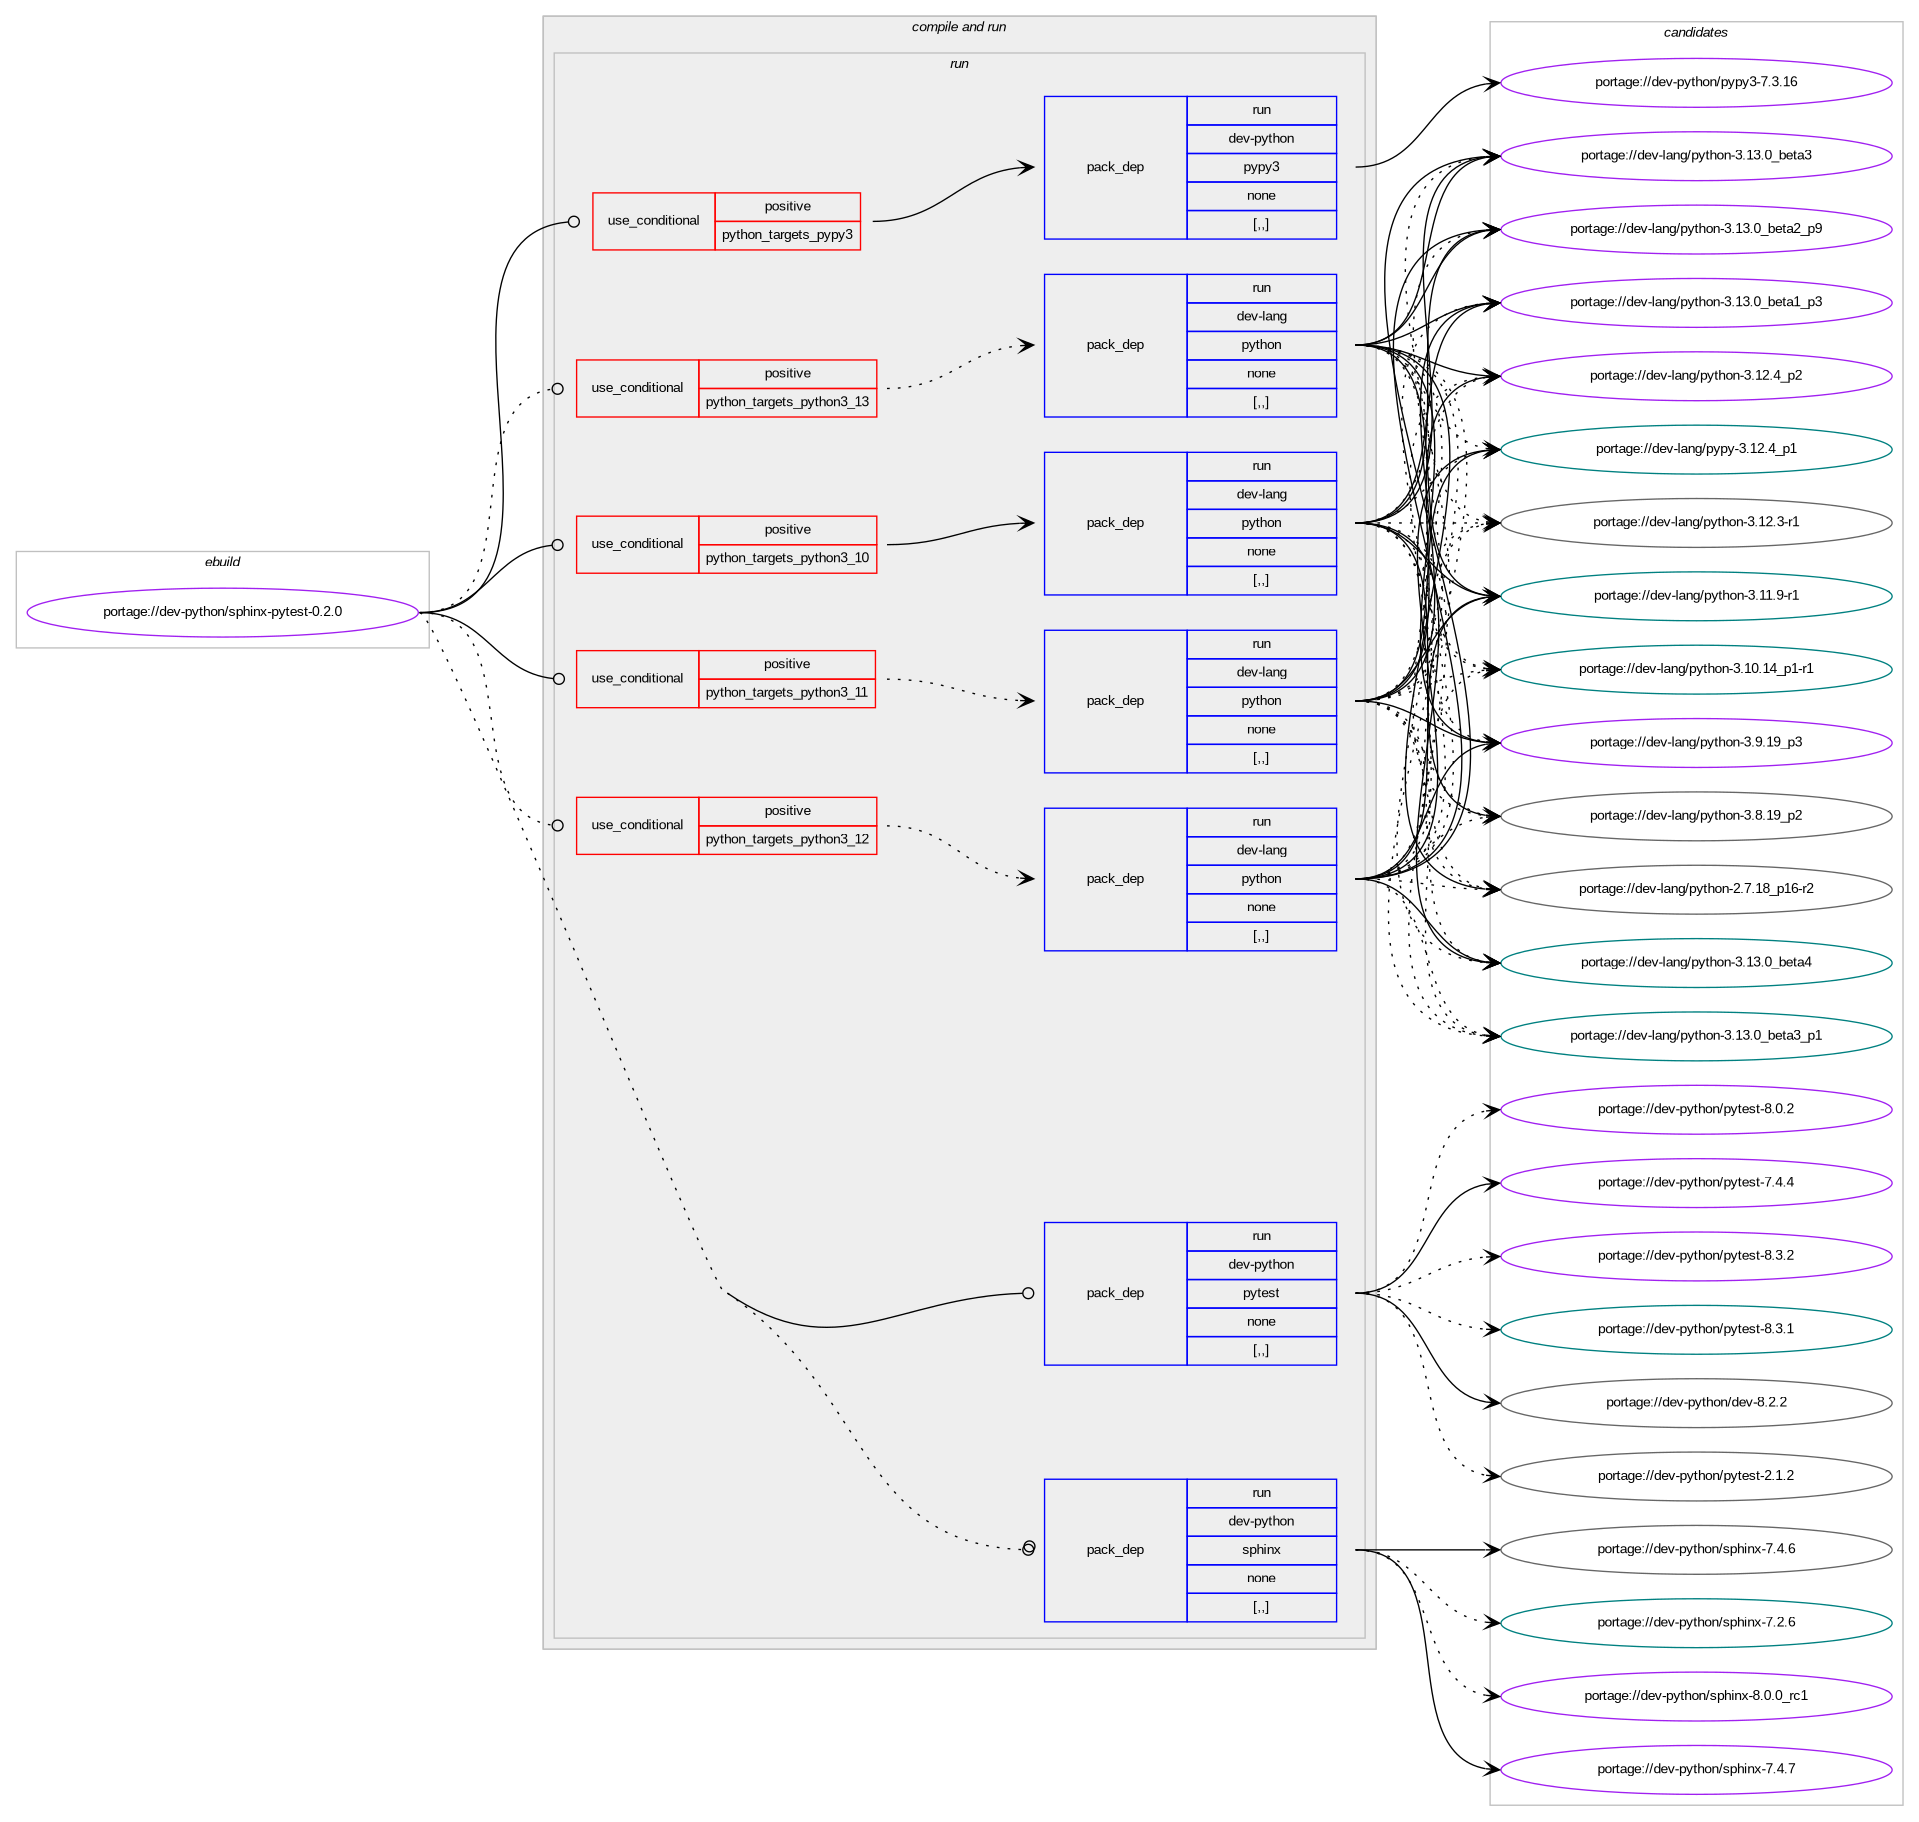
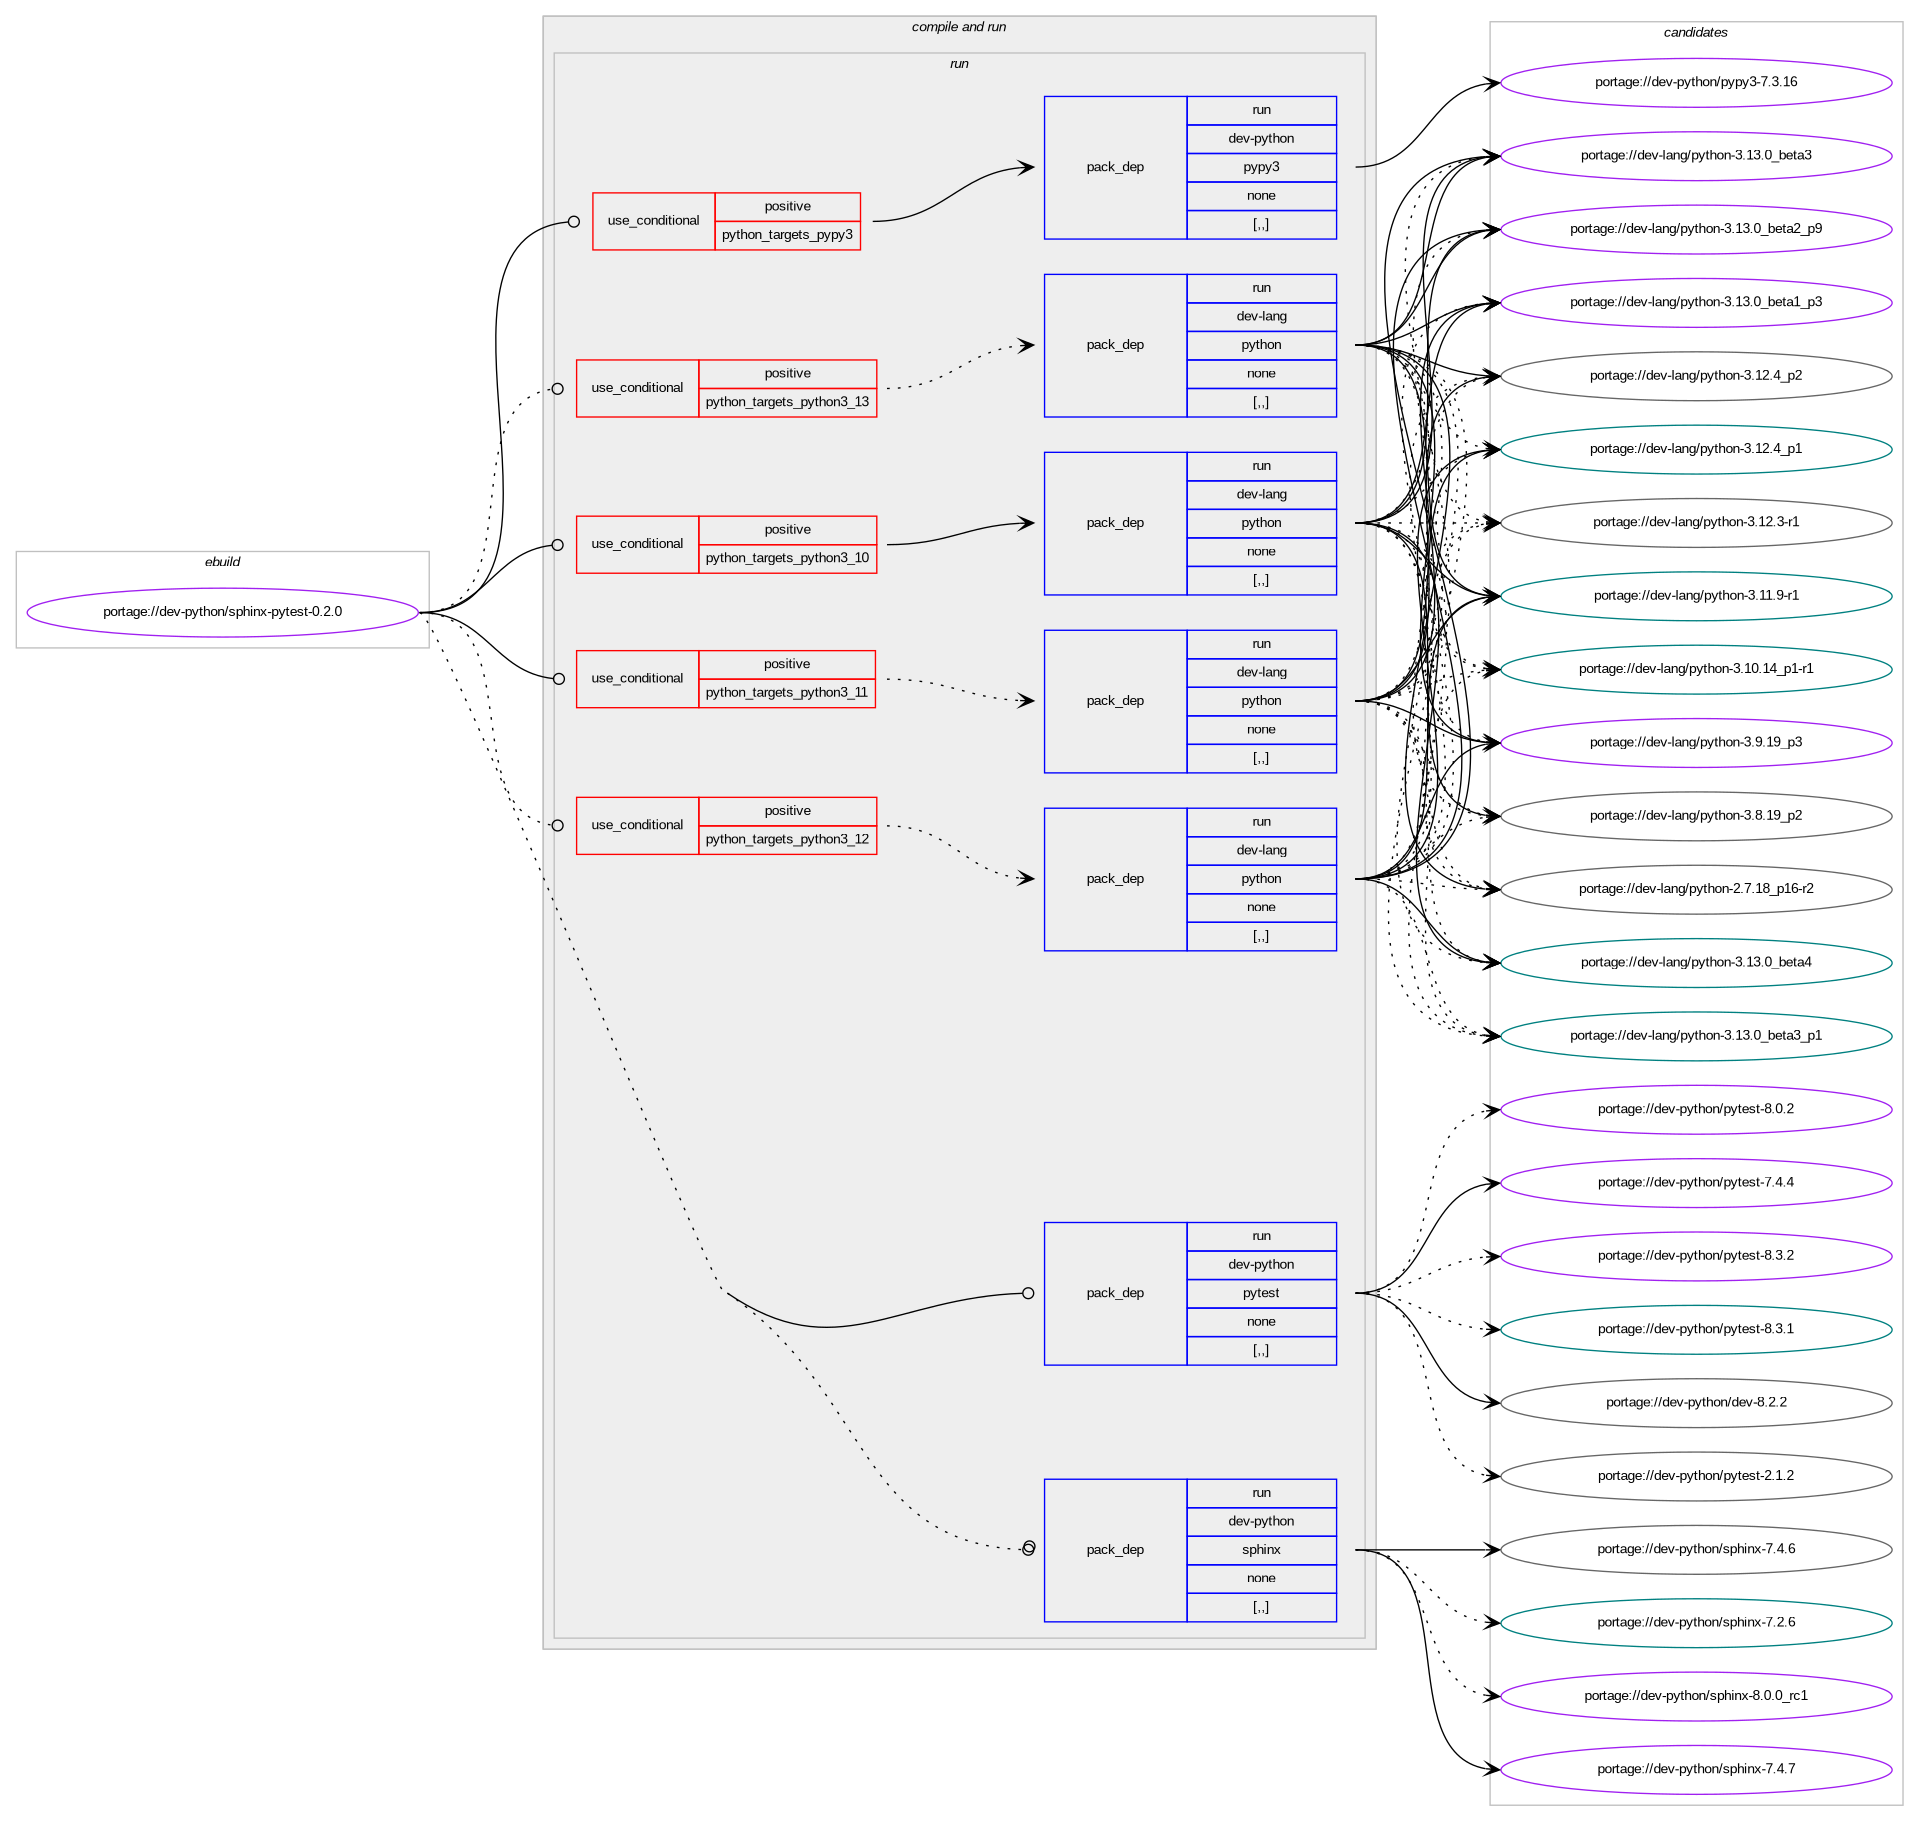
node "portage://dev-lang/python-3.12.4_p2": color purple -> gray40
node "portage://dev-lang/pypy-3.12.4_p1": label "portage://dev-lang/pypy-3.12.4_p1" -> "portage://dev-lang/python-3.12.4_p1"
